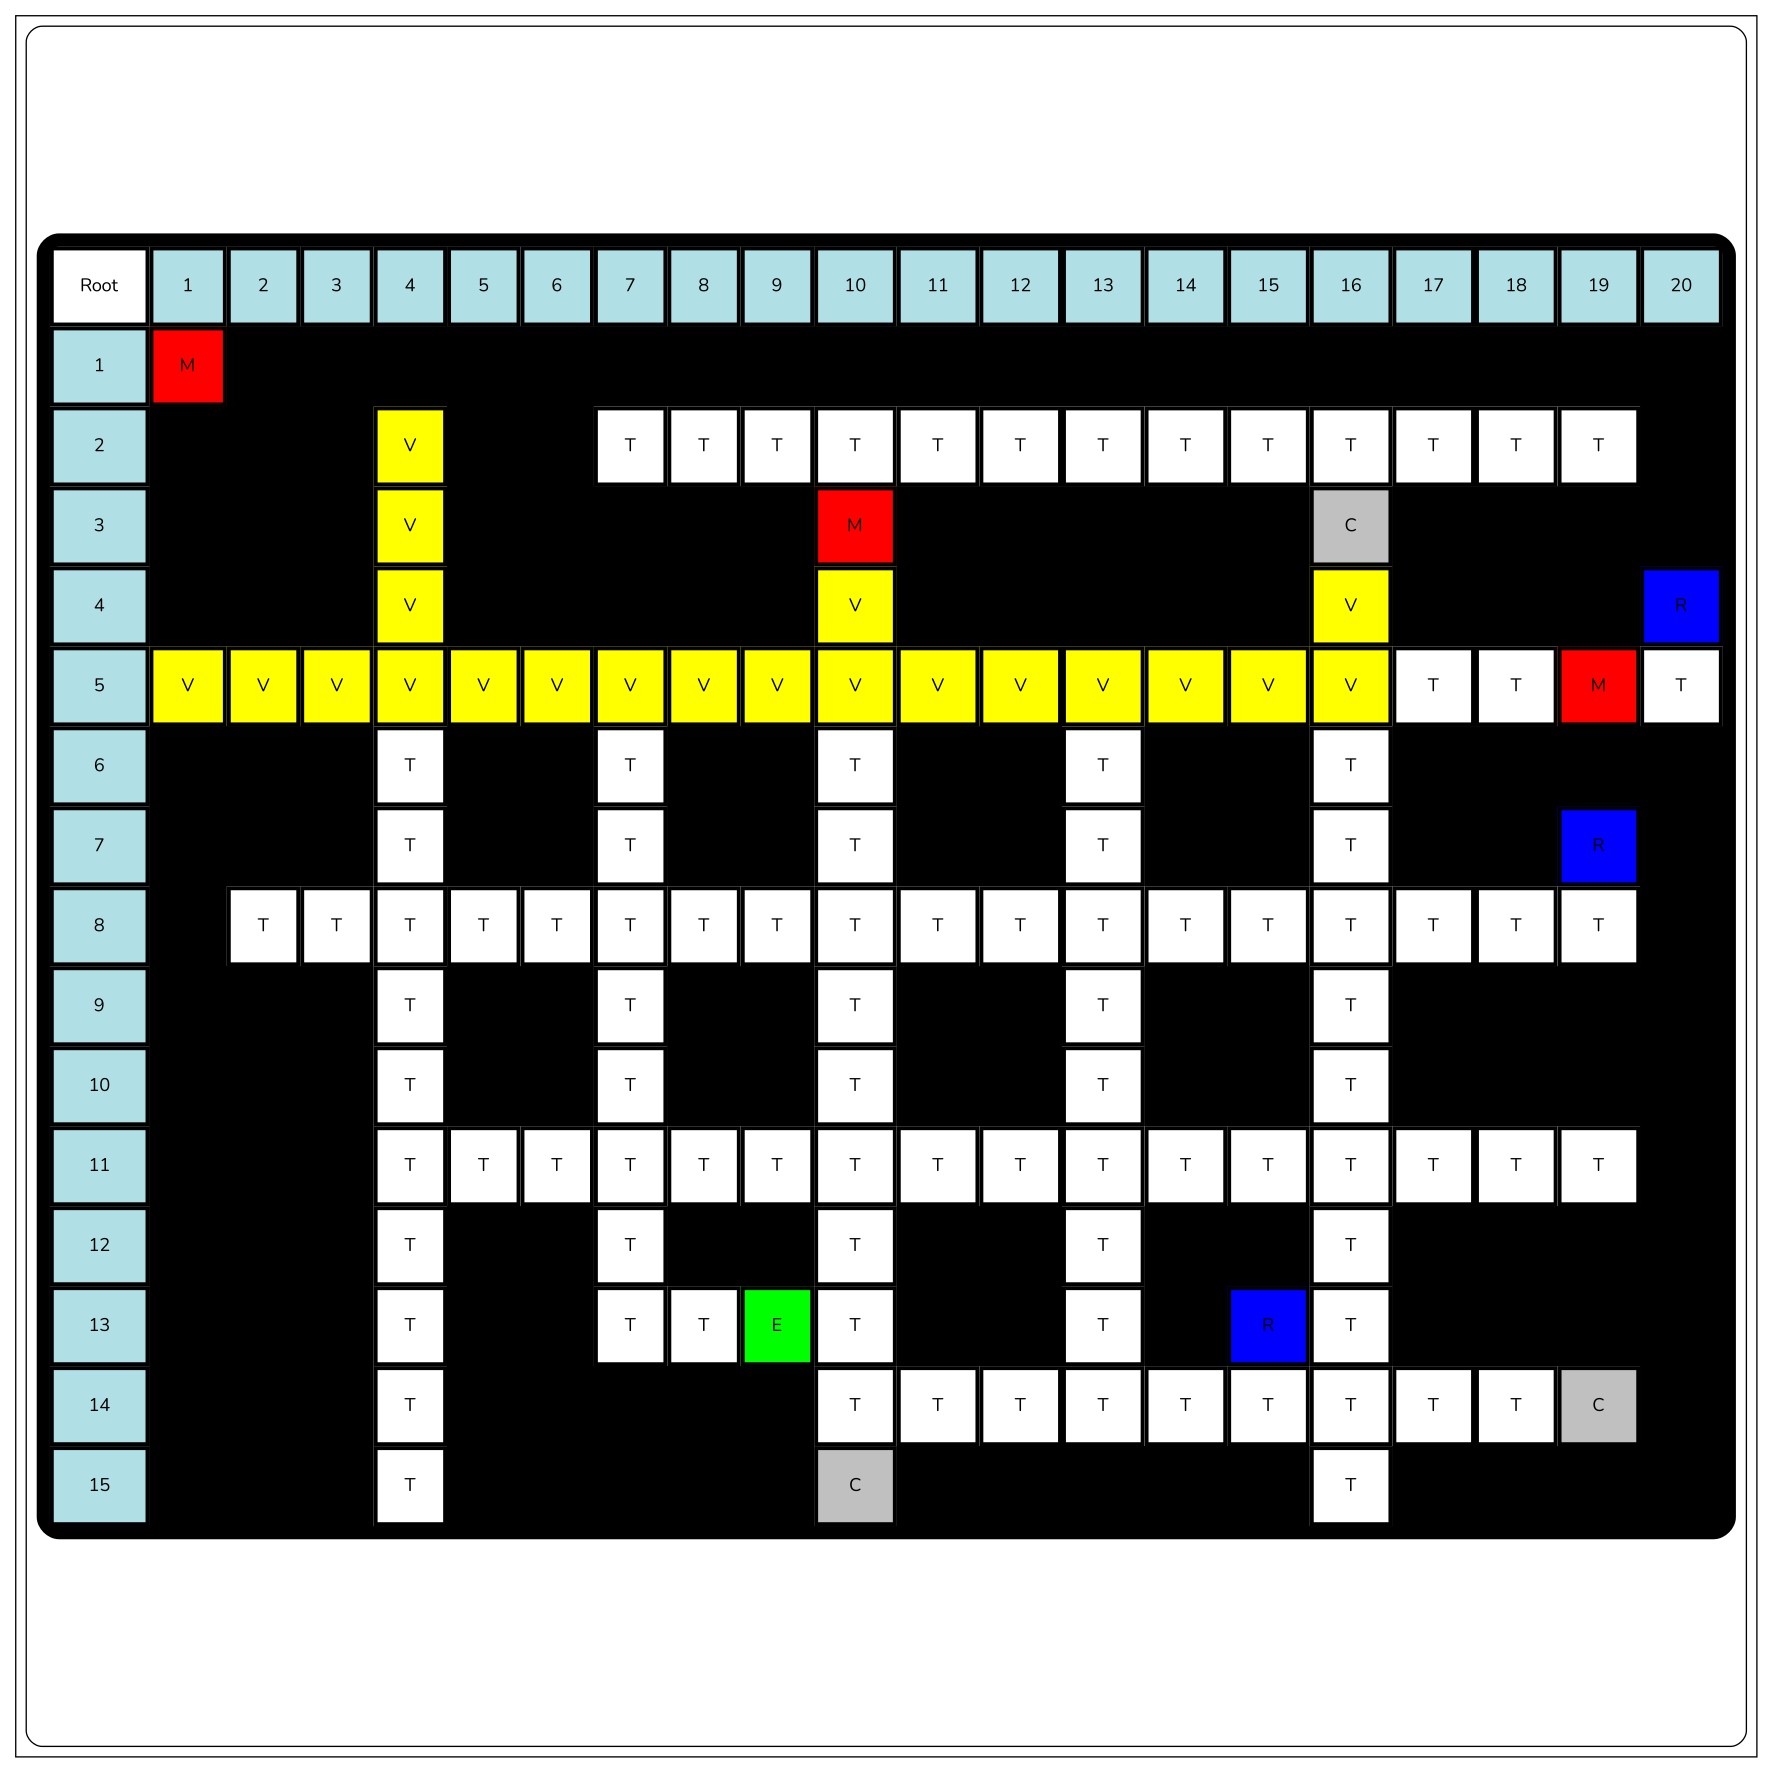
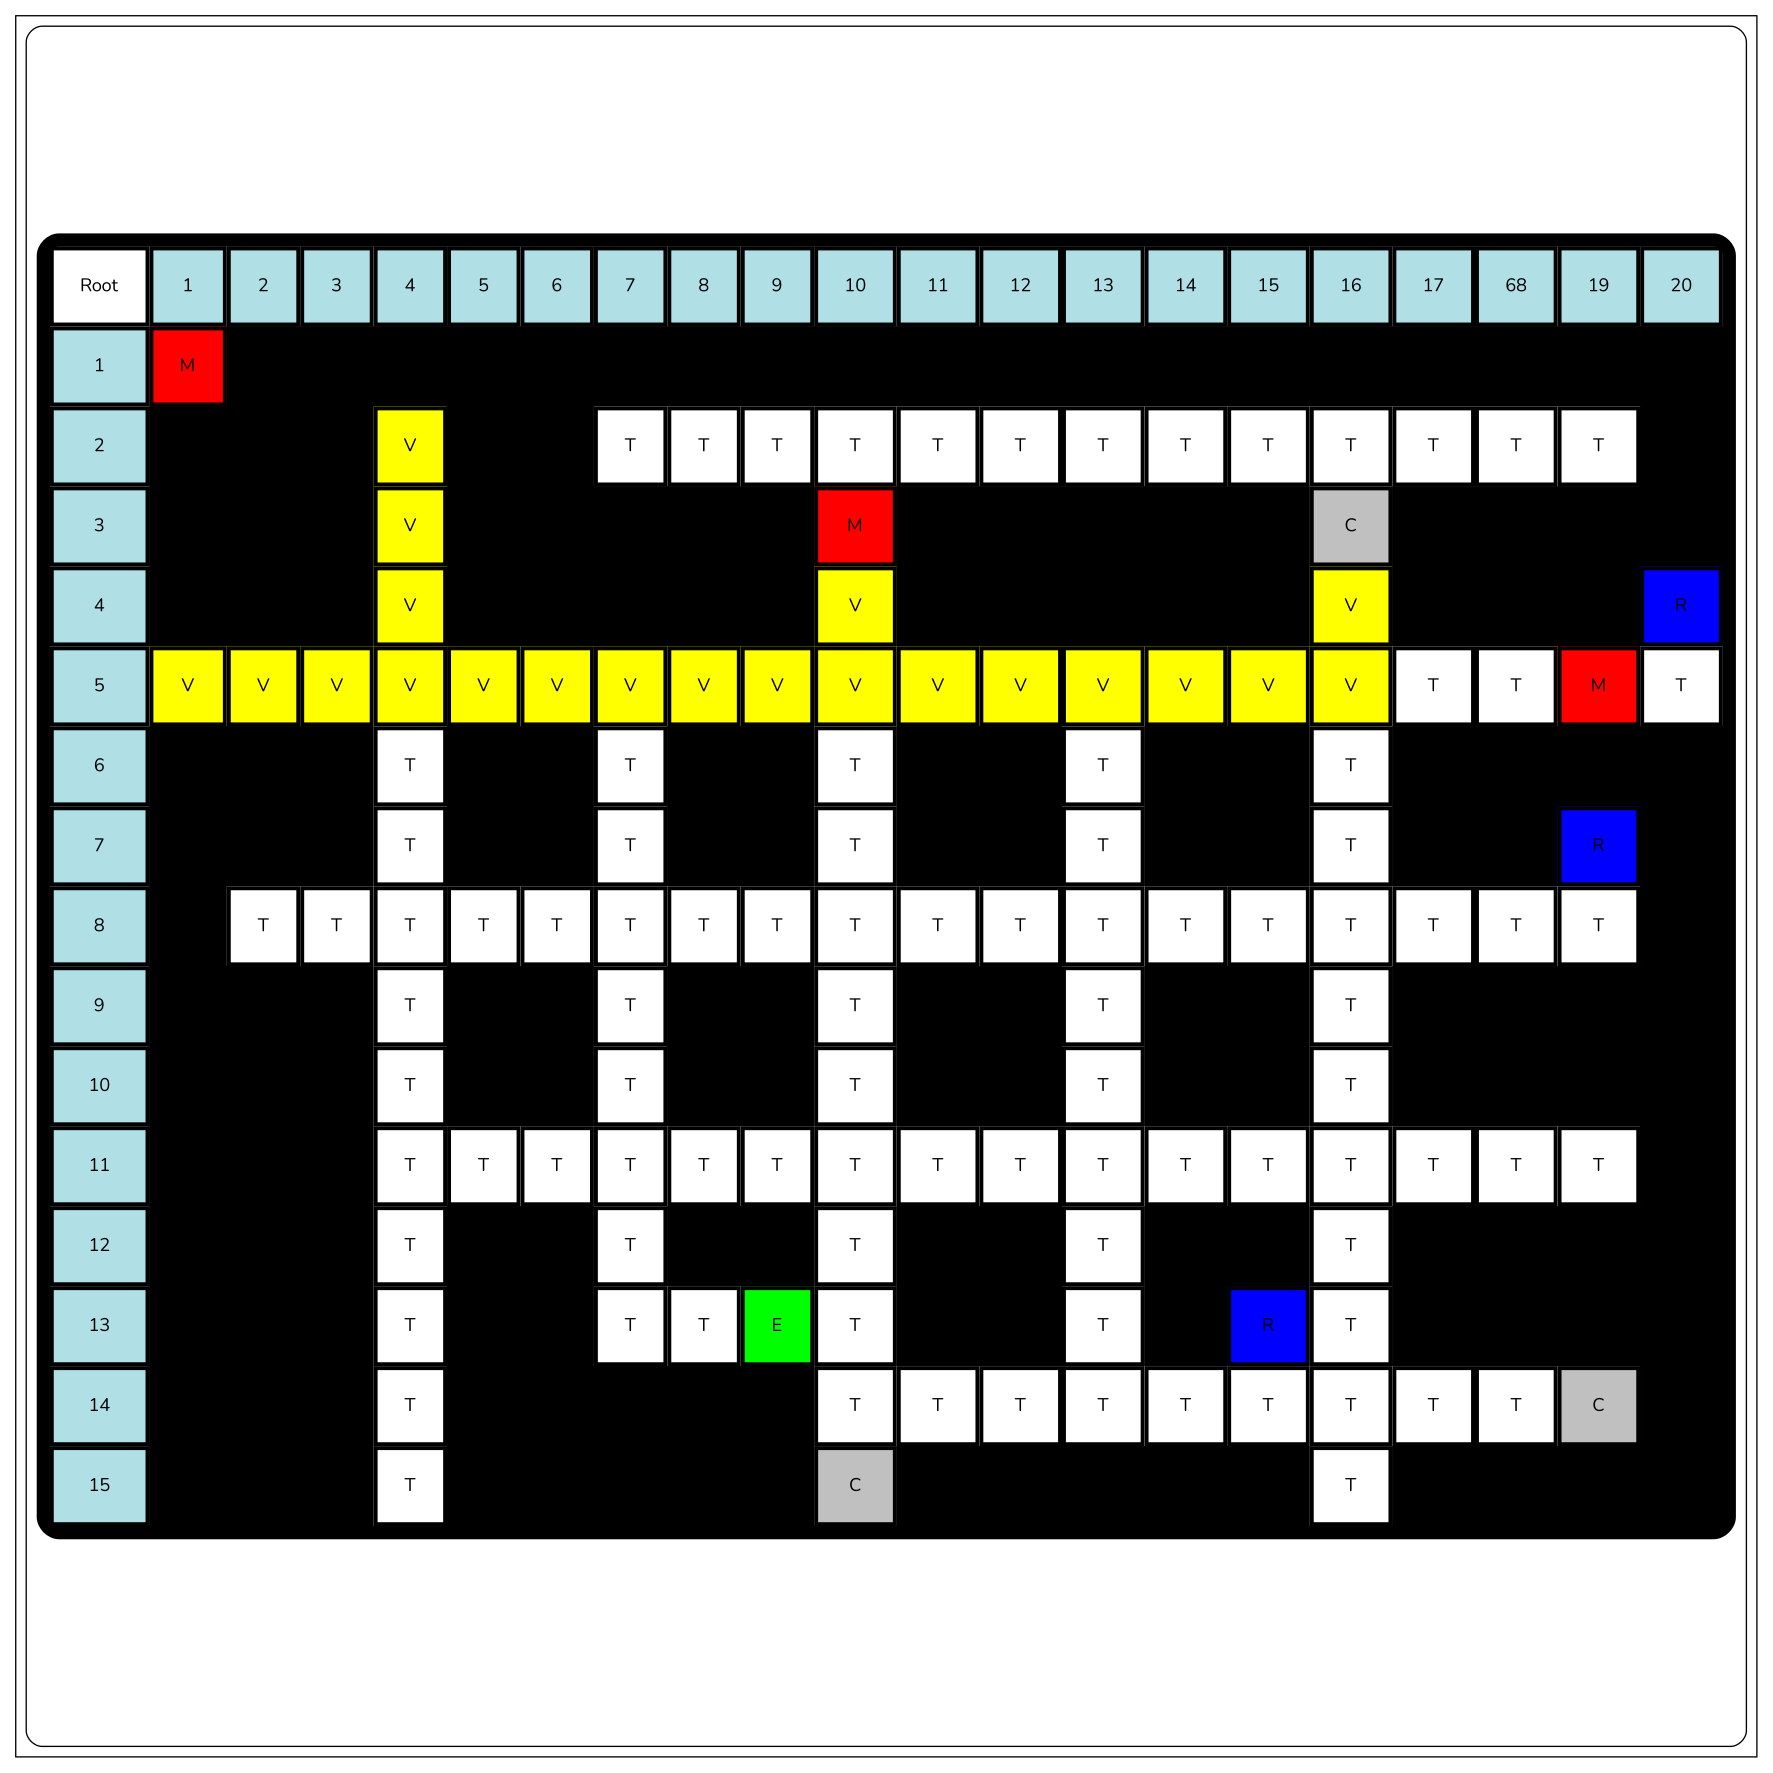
node "Root": text "18" -> "68"
